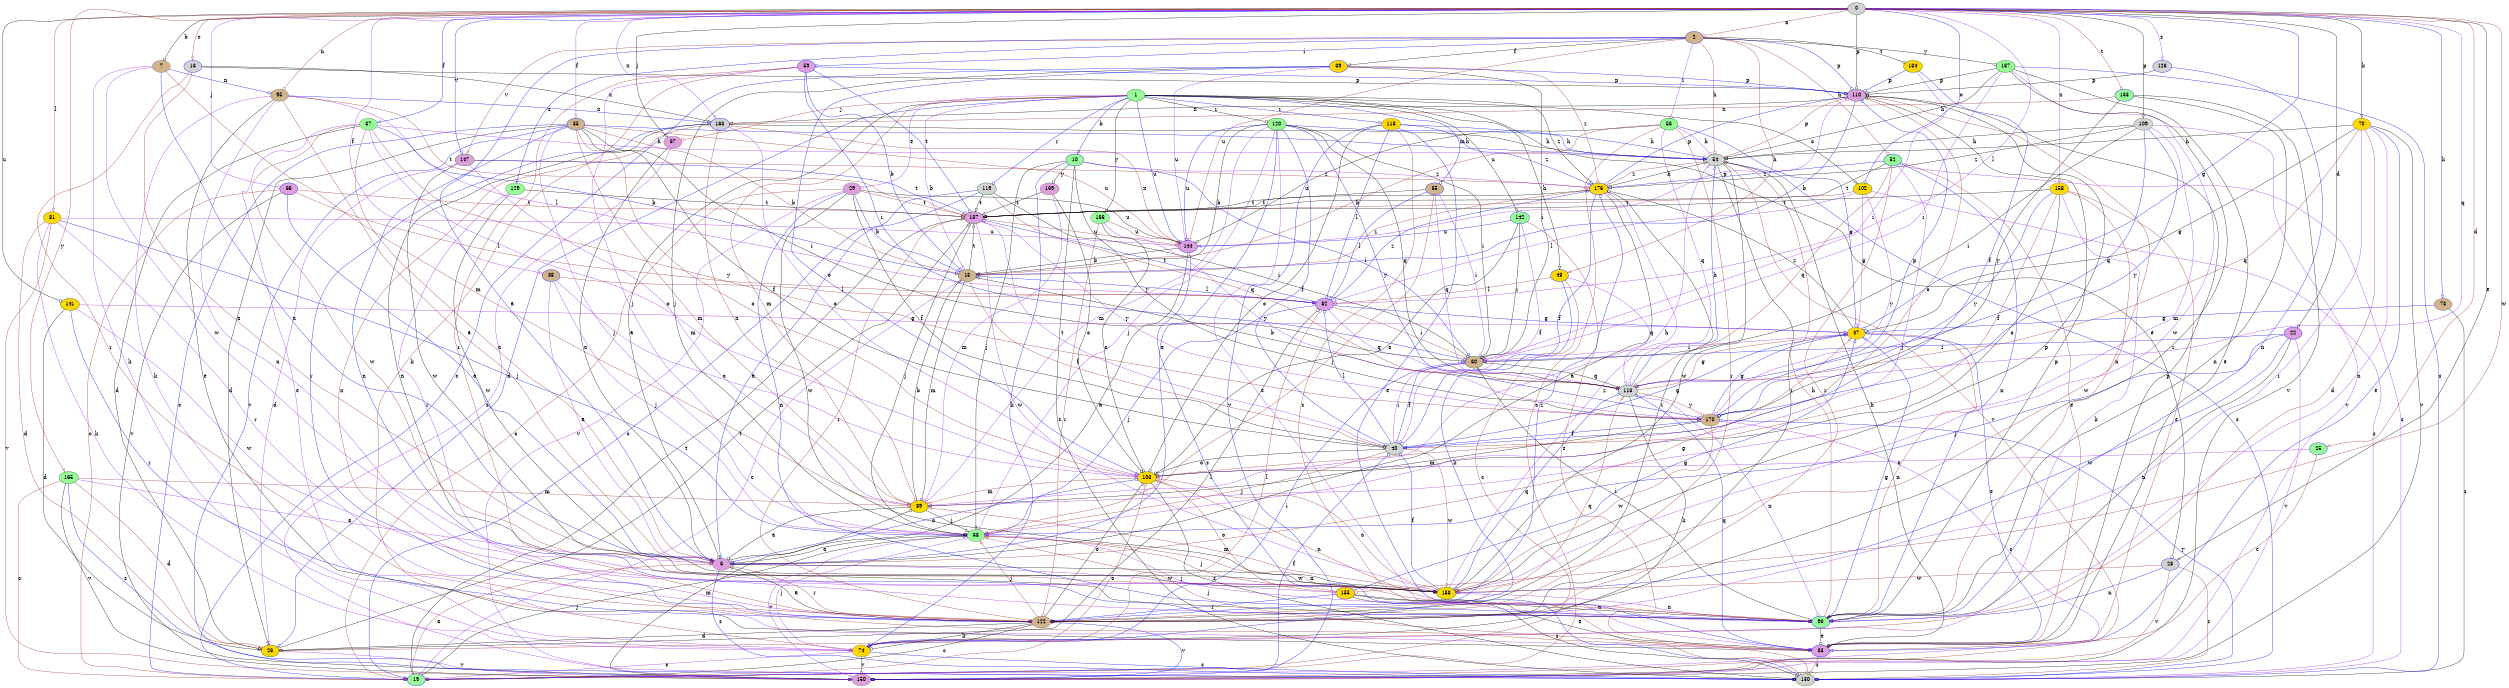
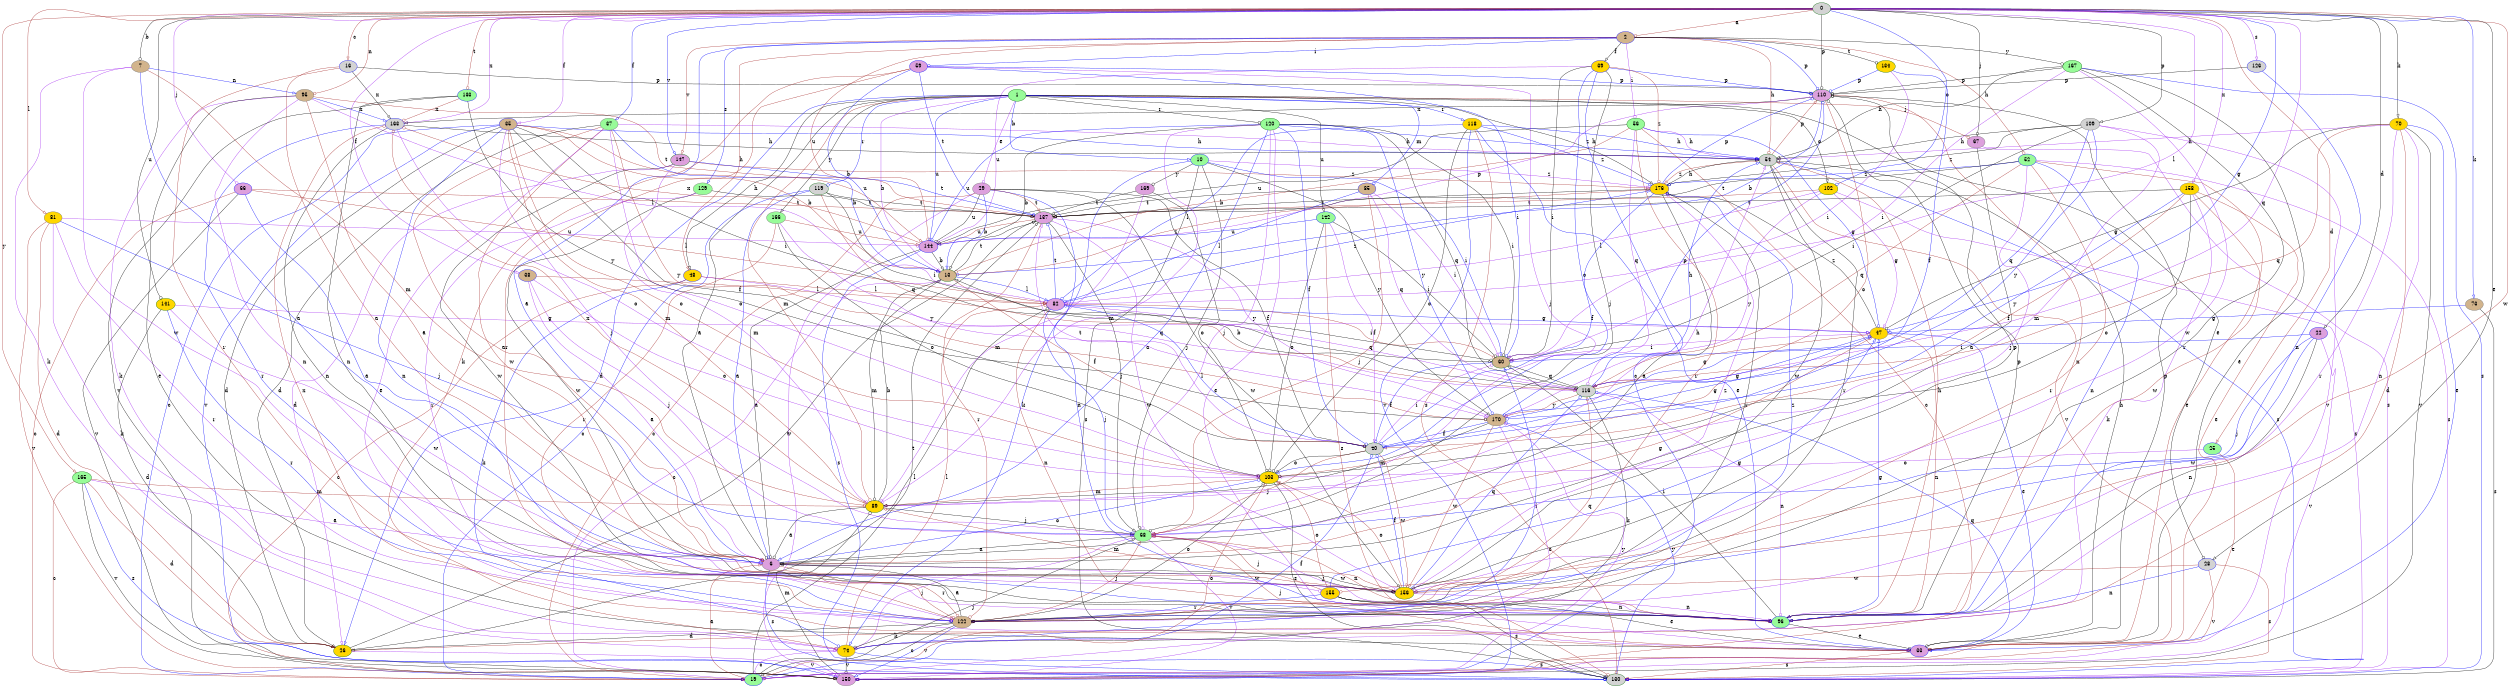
edge "70" -> "54": color black -> purple
edge "102" -> "170": arrowhead odot -> onormal
edge "103" -> "96": now "82" -> "96"
edge "19" -> "170": added, label "y"
